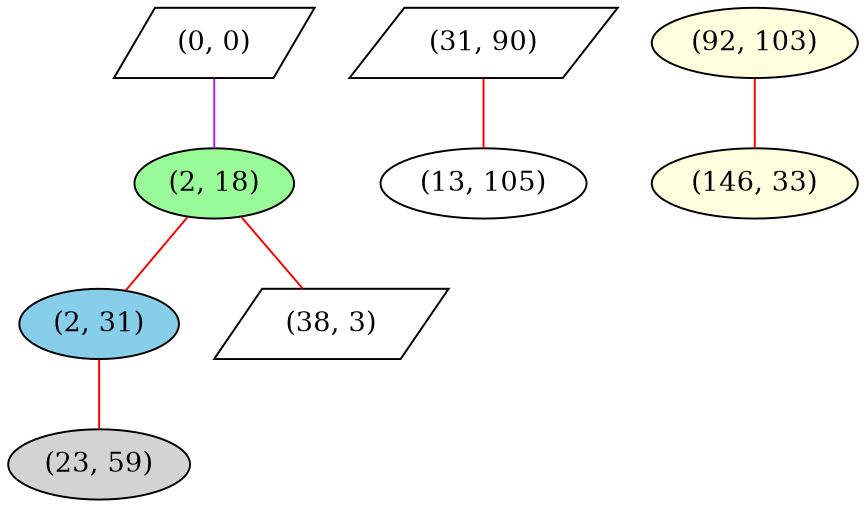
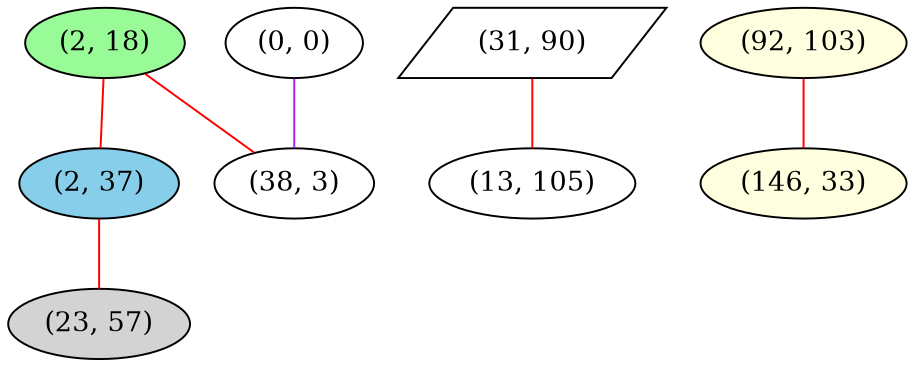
node "(0, 0)": shape parallelogram -> ellipse
edge "(0, 0)" -- "(2, 18)": now "(0, 0)" -- "(38, 3)"
node "(2, 31)": label "(2, 31)" -> "(2, 37)"
node "(38, 3)": shape parallelogram -> ellipse
node "(23, 59)": label "(23, 59)" -> "(23, 57)"
